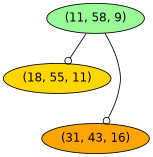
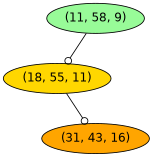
edge "(11, 58, 9)" -> "(31, 43, 16)": now "(18, 55, 11)" -> "(31, 43, 16)"
